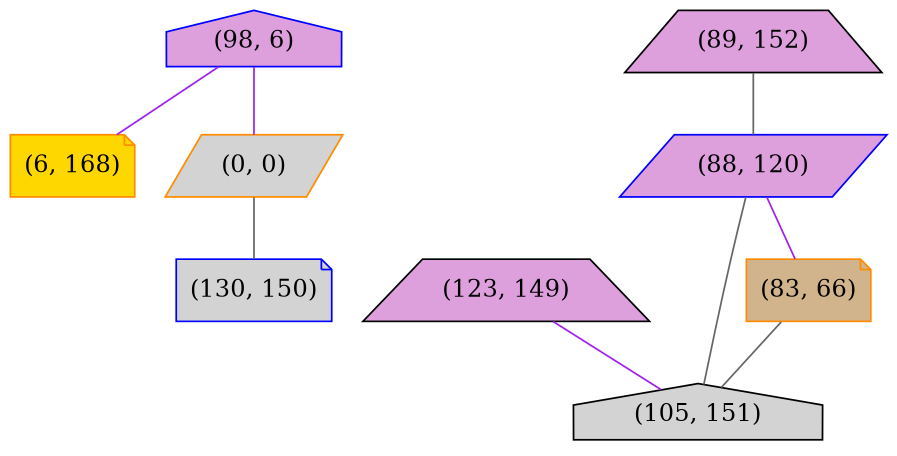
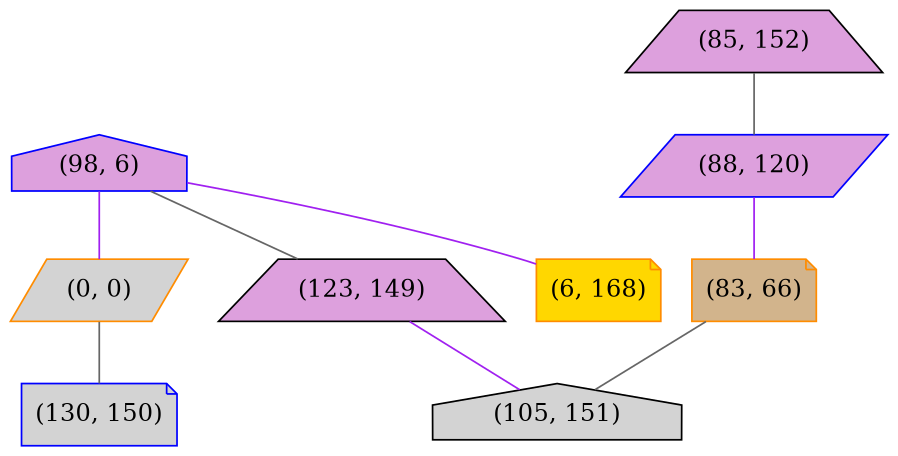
node "(89, 152)": label "(89, 152)" -> "(85, 152)"
edge "(98, 6)" -- "(123, 149)": added
edge "(88, 120)" -- "(105, 151)": removed
